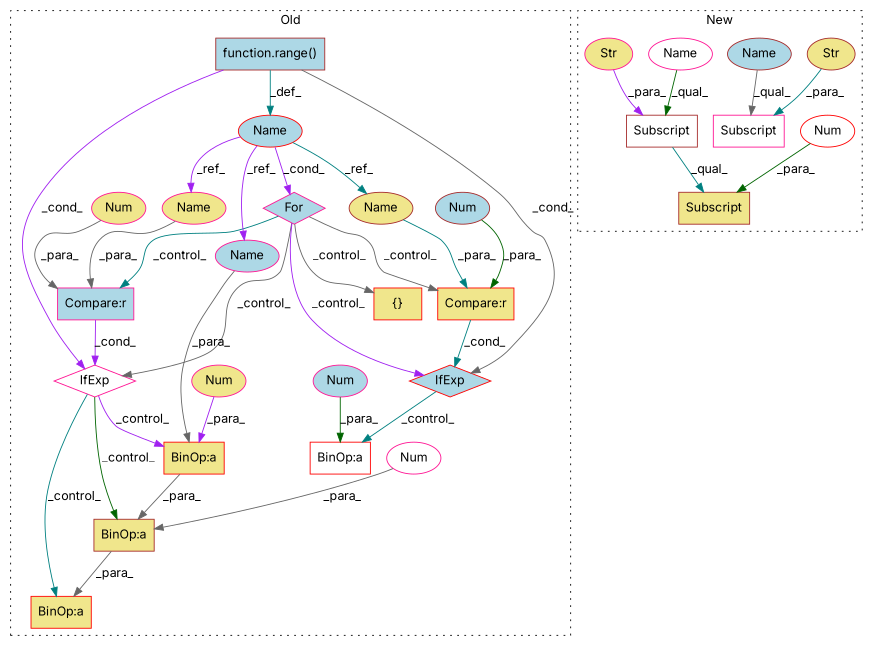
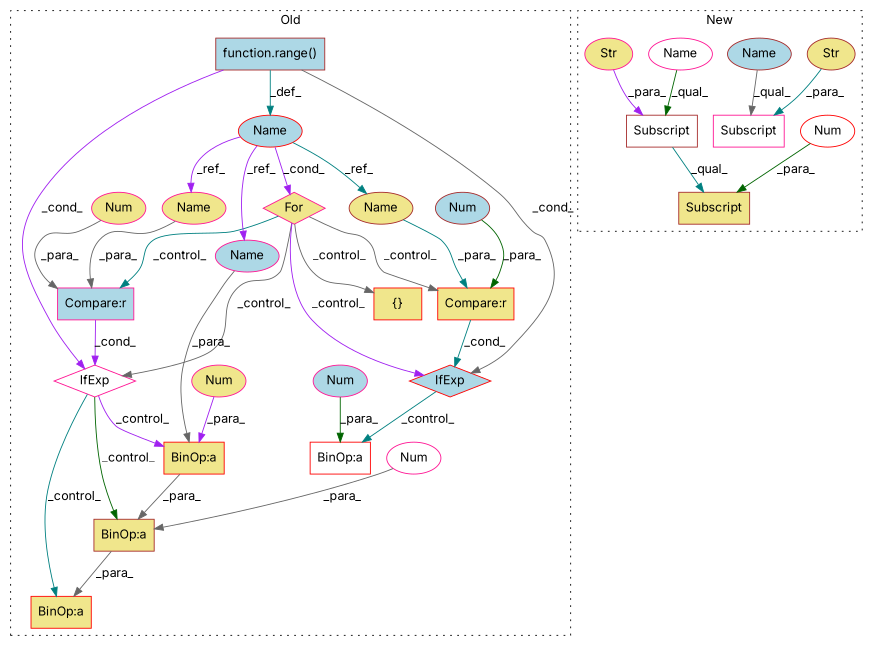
node "For": fillcolor lightblue -> khaki
